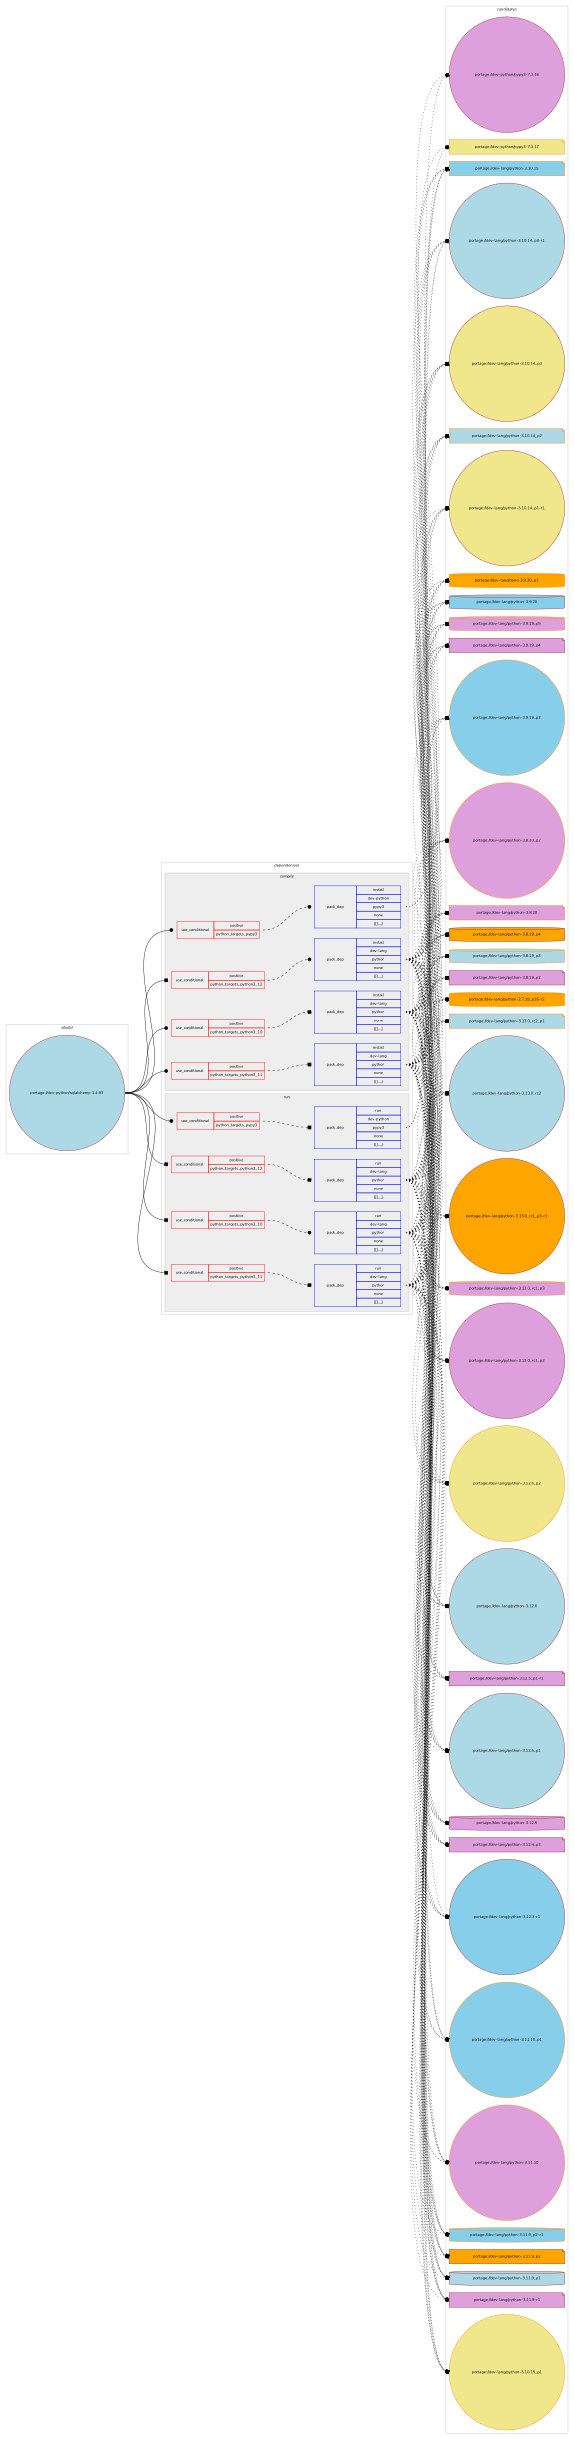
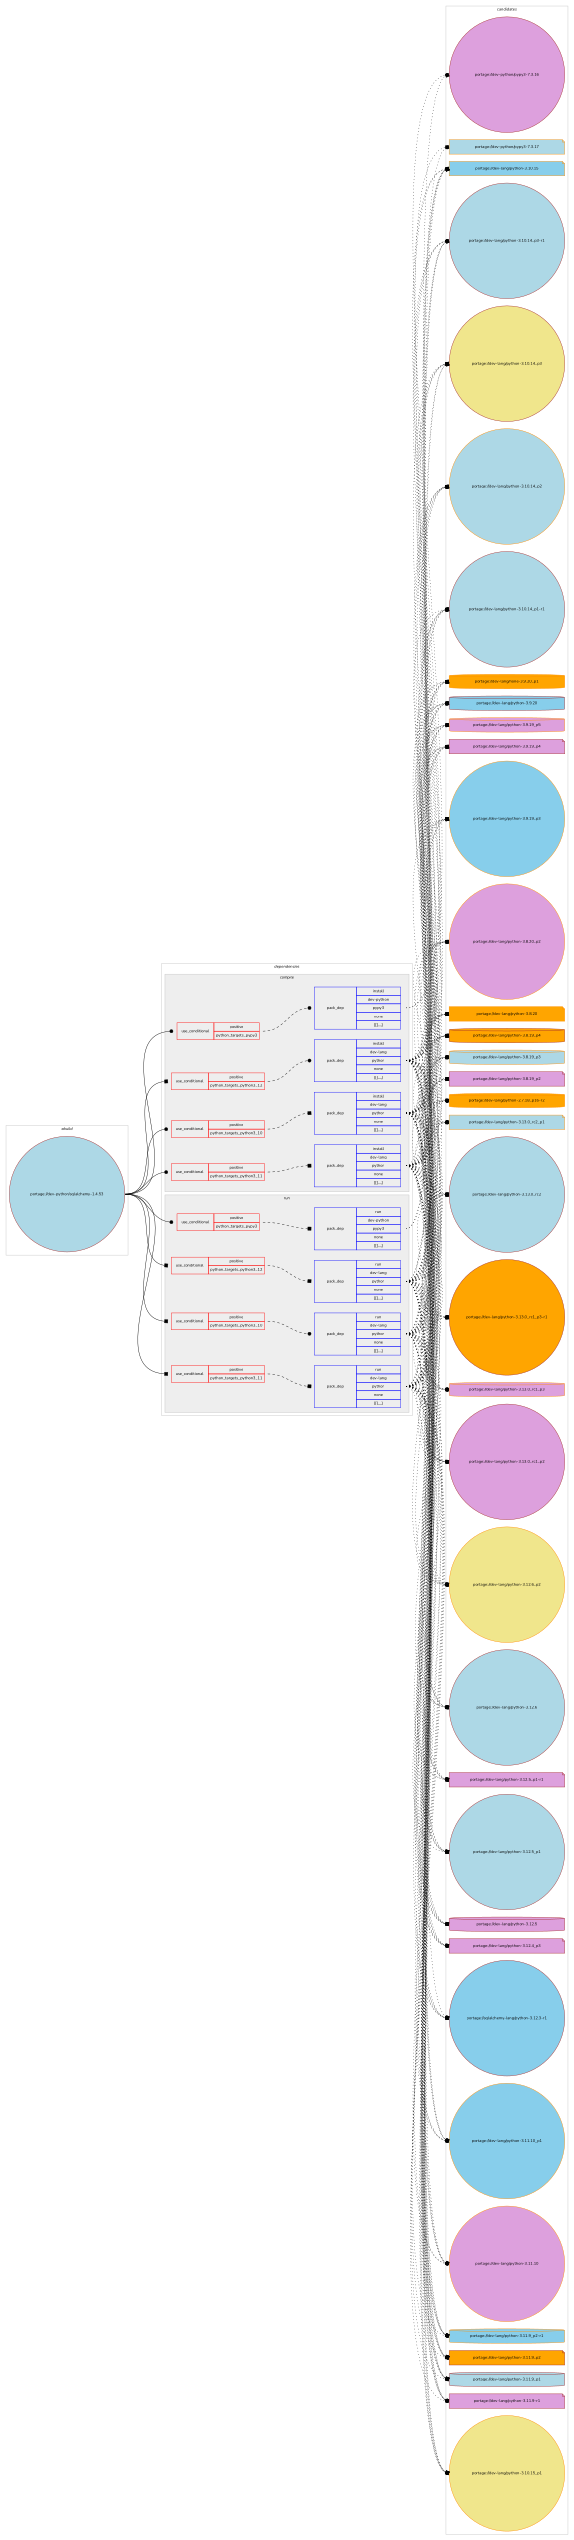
node "portage://dev-python/pypy3-7.3.17": fillcolor khaki -> lightblue
node "portage://dev-lang/python-3.10.14_p2": shape note -> circle
node "portage://dev-lang/python-3.10.14_p1-r1": fillcolor khaki -> lightblue
node "portage://dev-lang/python-3.8.20": fillcolor plum -> orange
node "portage://dev-lang/python-3.12.3-r1": label "portage://dev-lang/python-3.12.3-r1" -> "portage://sqlalchemy-lang/python-3.12.3-r1"
